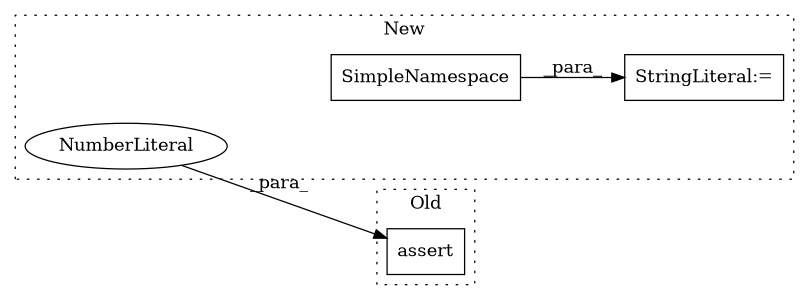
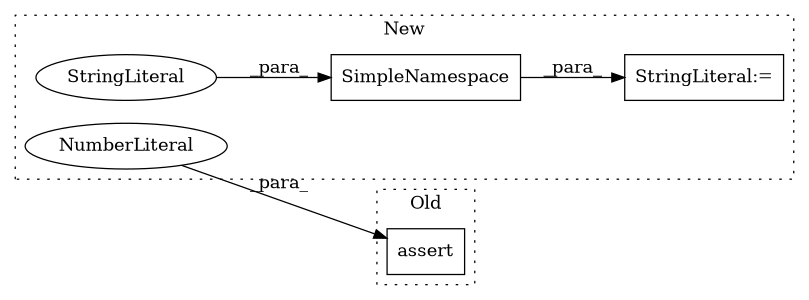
node "StringLiteral": added
